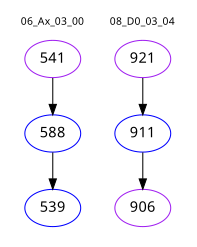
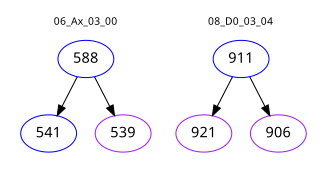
node "541": color purple -> blue
edge "541" -> "588": reversed
edge "921" -> "911": reversed
node "539": color blue -> purple
